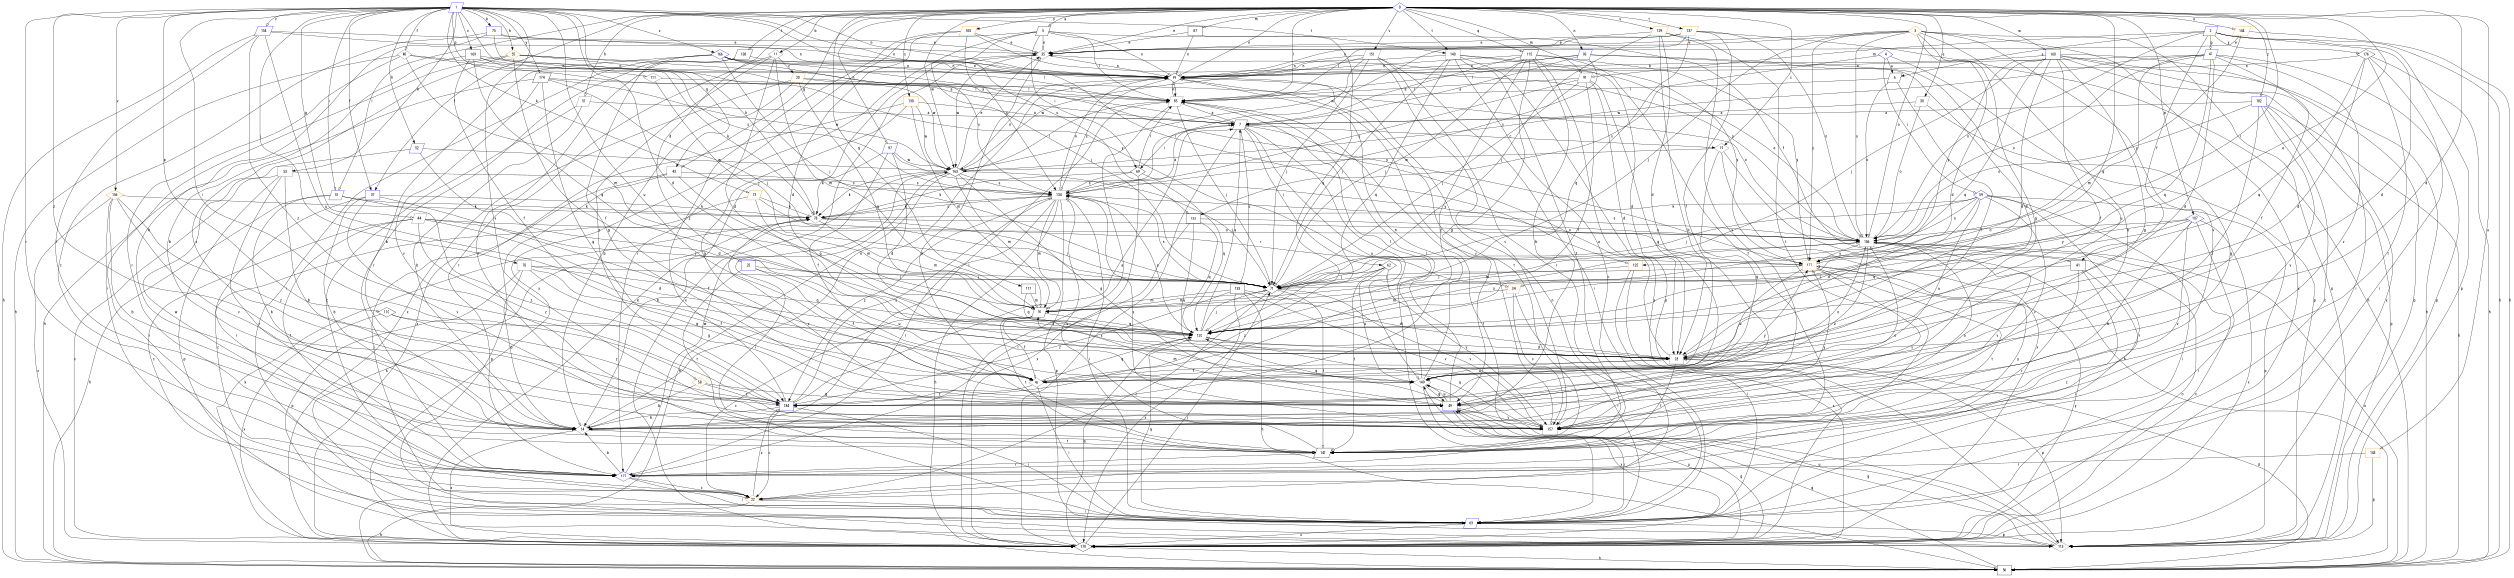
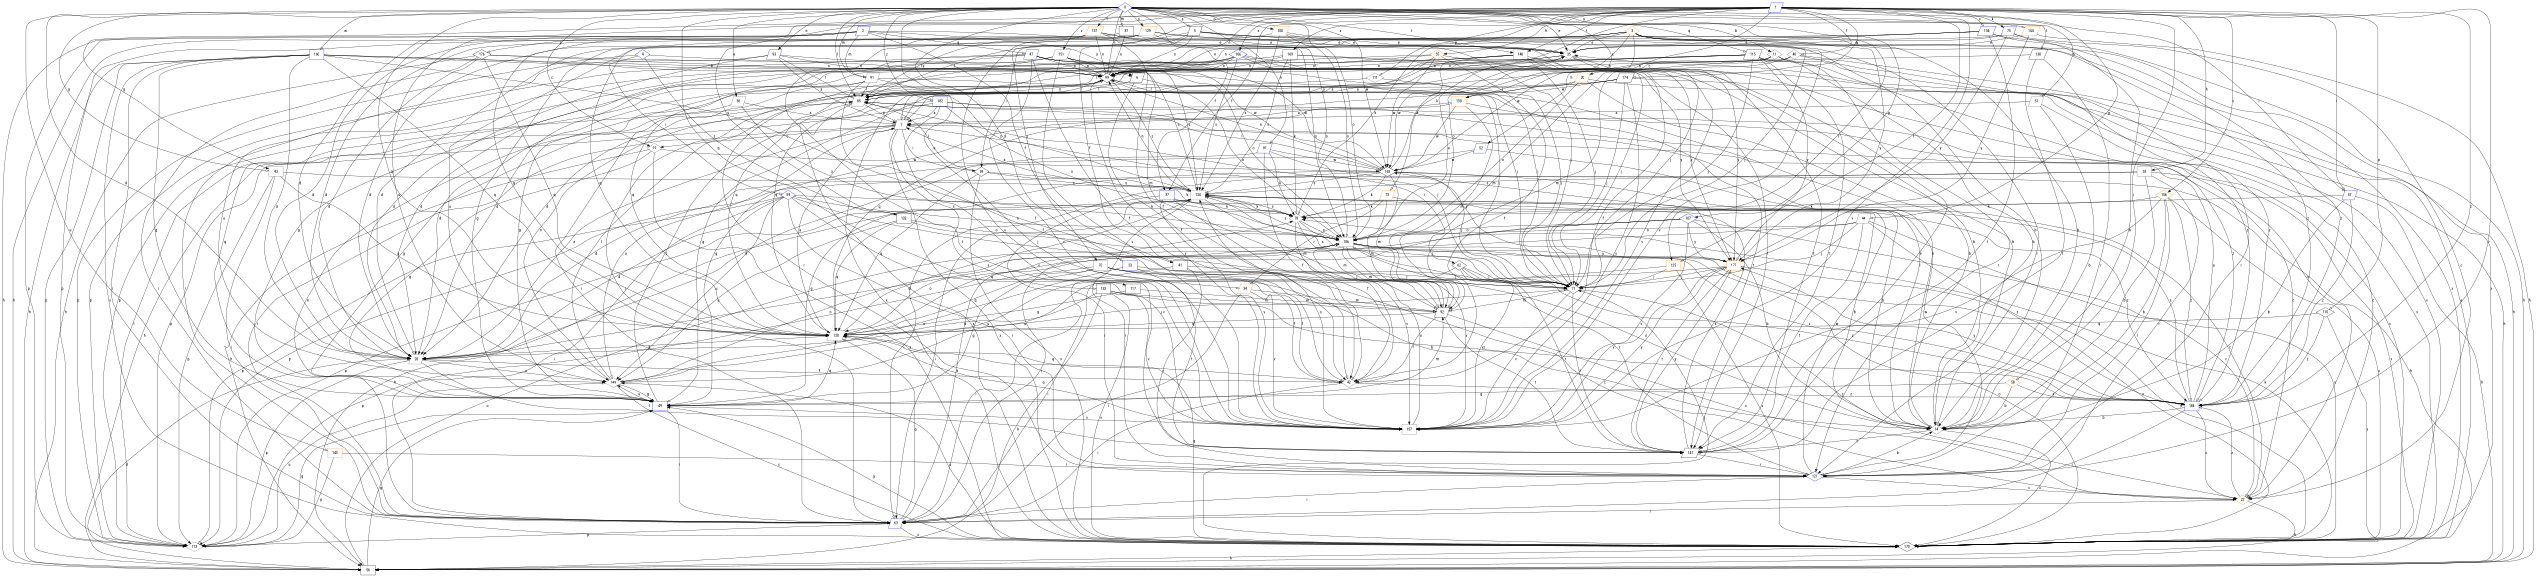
node "75": shape box -> parallelogram
edge "174" -> "163": now "174" -> "130"
node "28": shape box -> parallelogram
